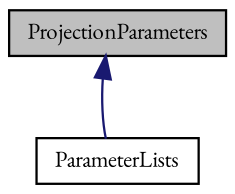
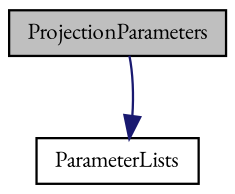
edge "ParameterLists" -> "ProjectionParameters": reversed
